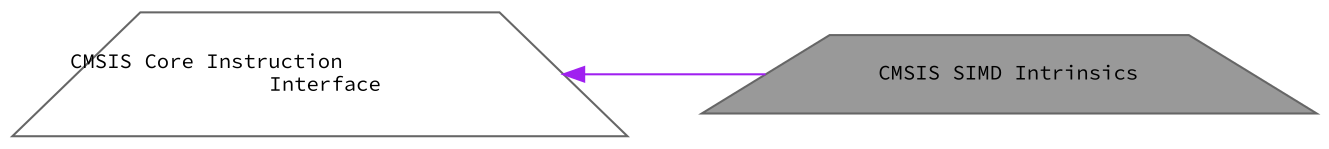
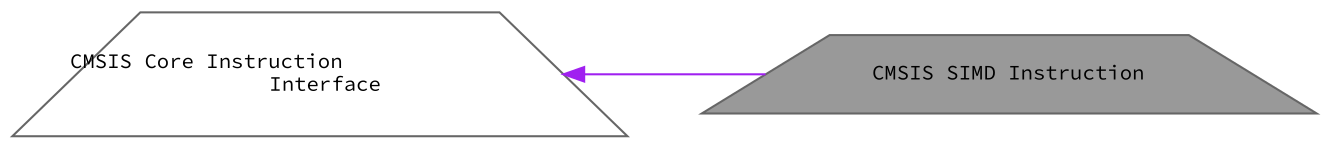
node "CMSIS SIMD Intrinsics": label "CMSIS SIMD Intrinsics" -> "CMSIS SIMD Instruction"
